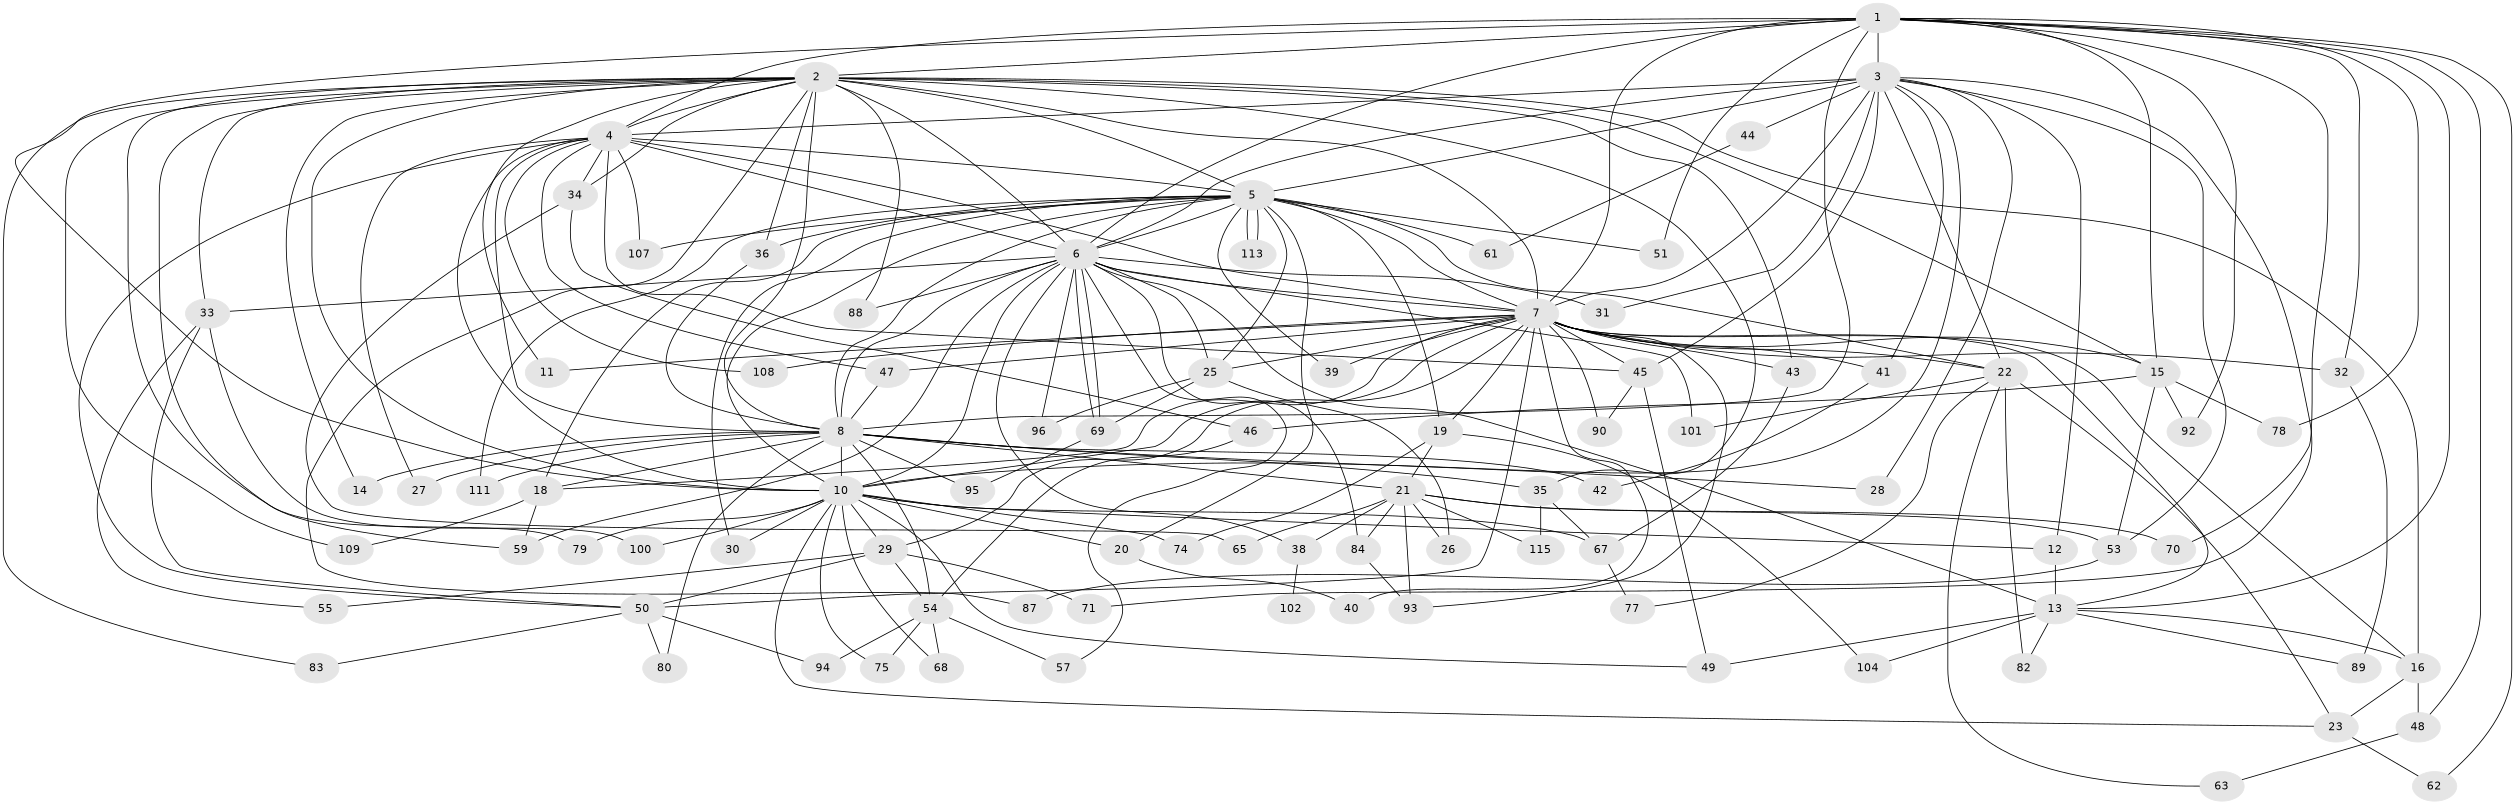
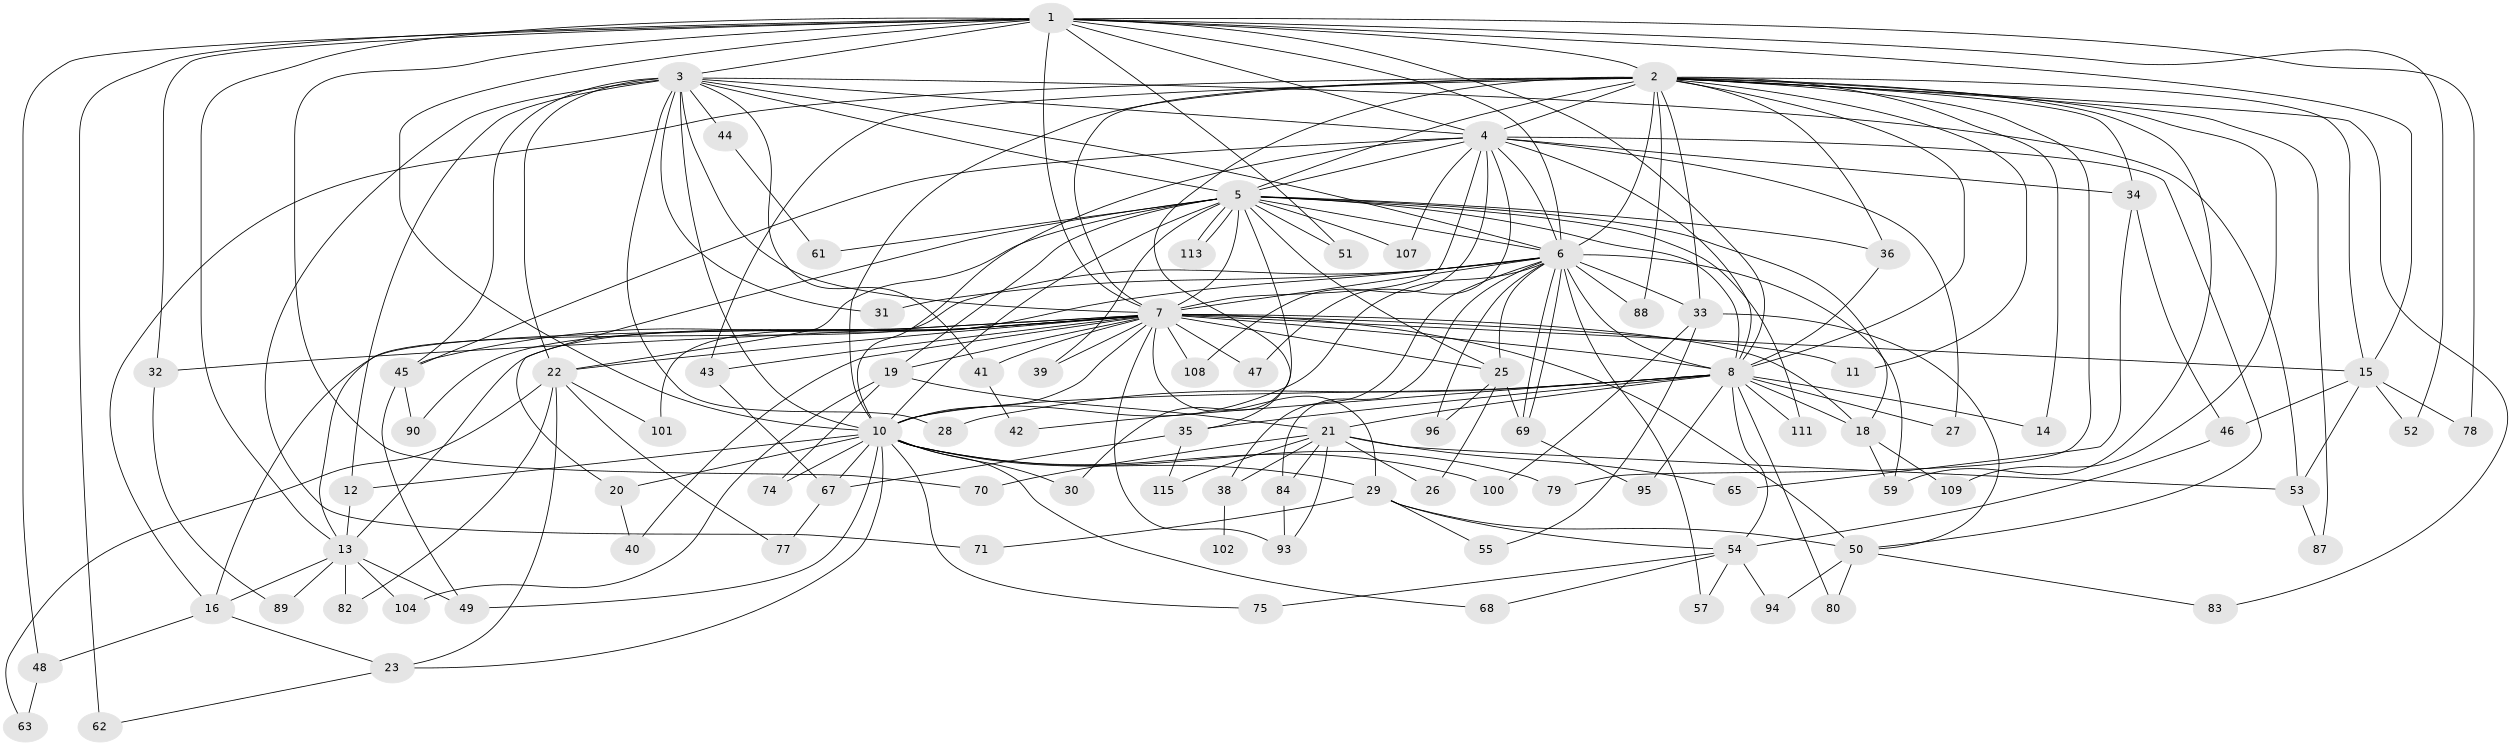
edge "47" -- "8": now "7" -- "8"
node "92": label "92" -> "52"
